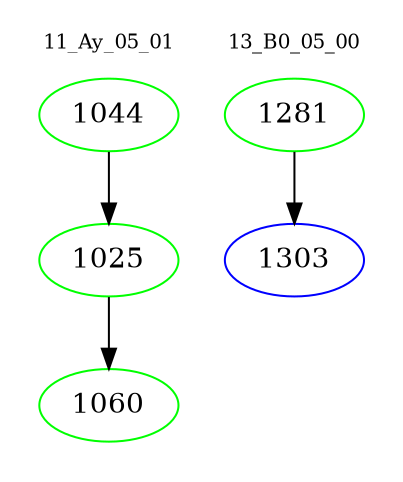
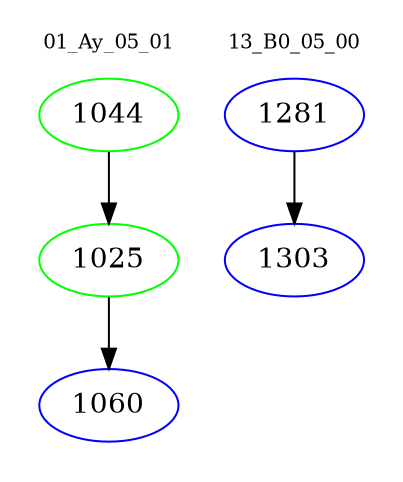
cluster "11_Ay_05_01": label "11_Ay_05_01" -> "01_Ay_05_01"
node "1281": color green -> blue
node "1060": color green -> blue
